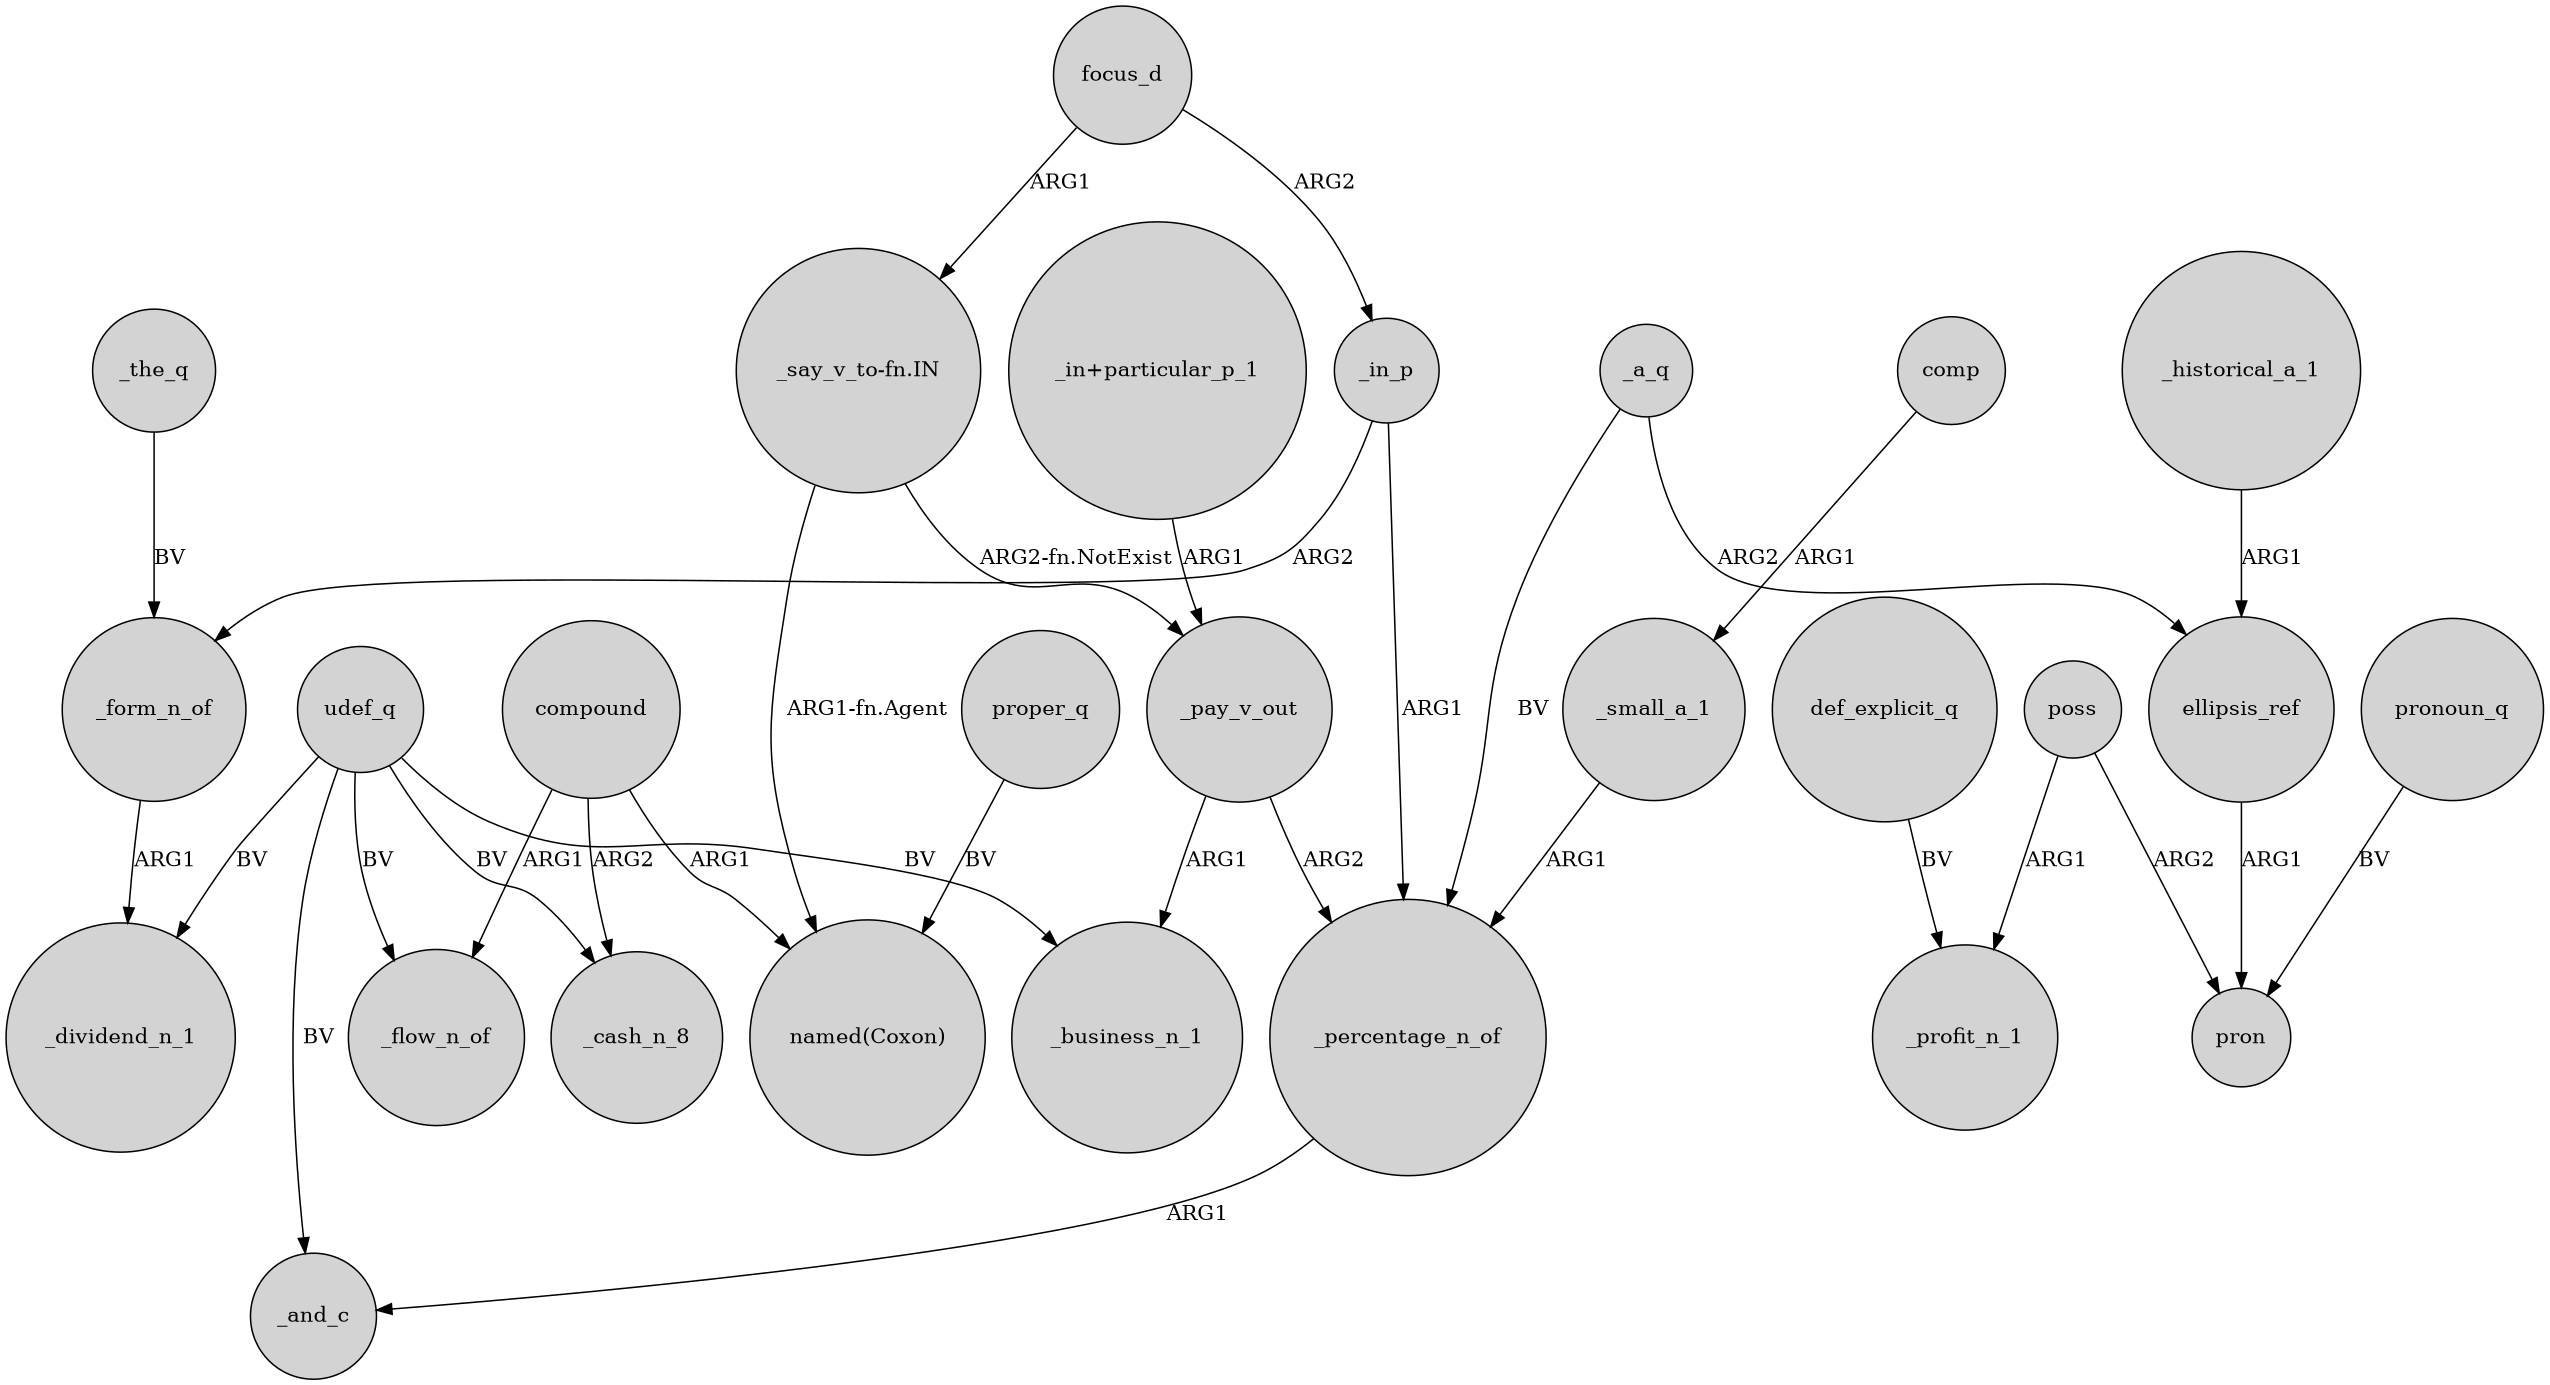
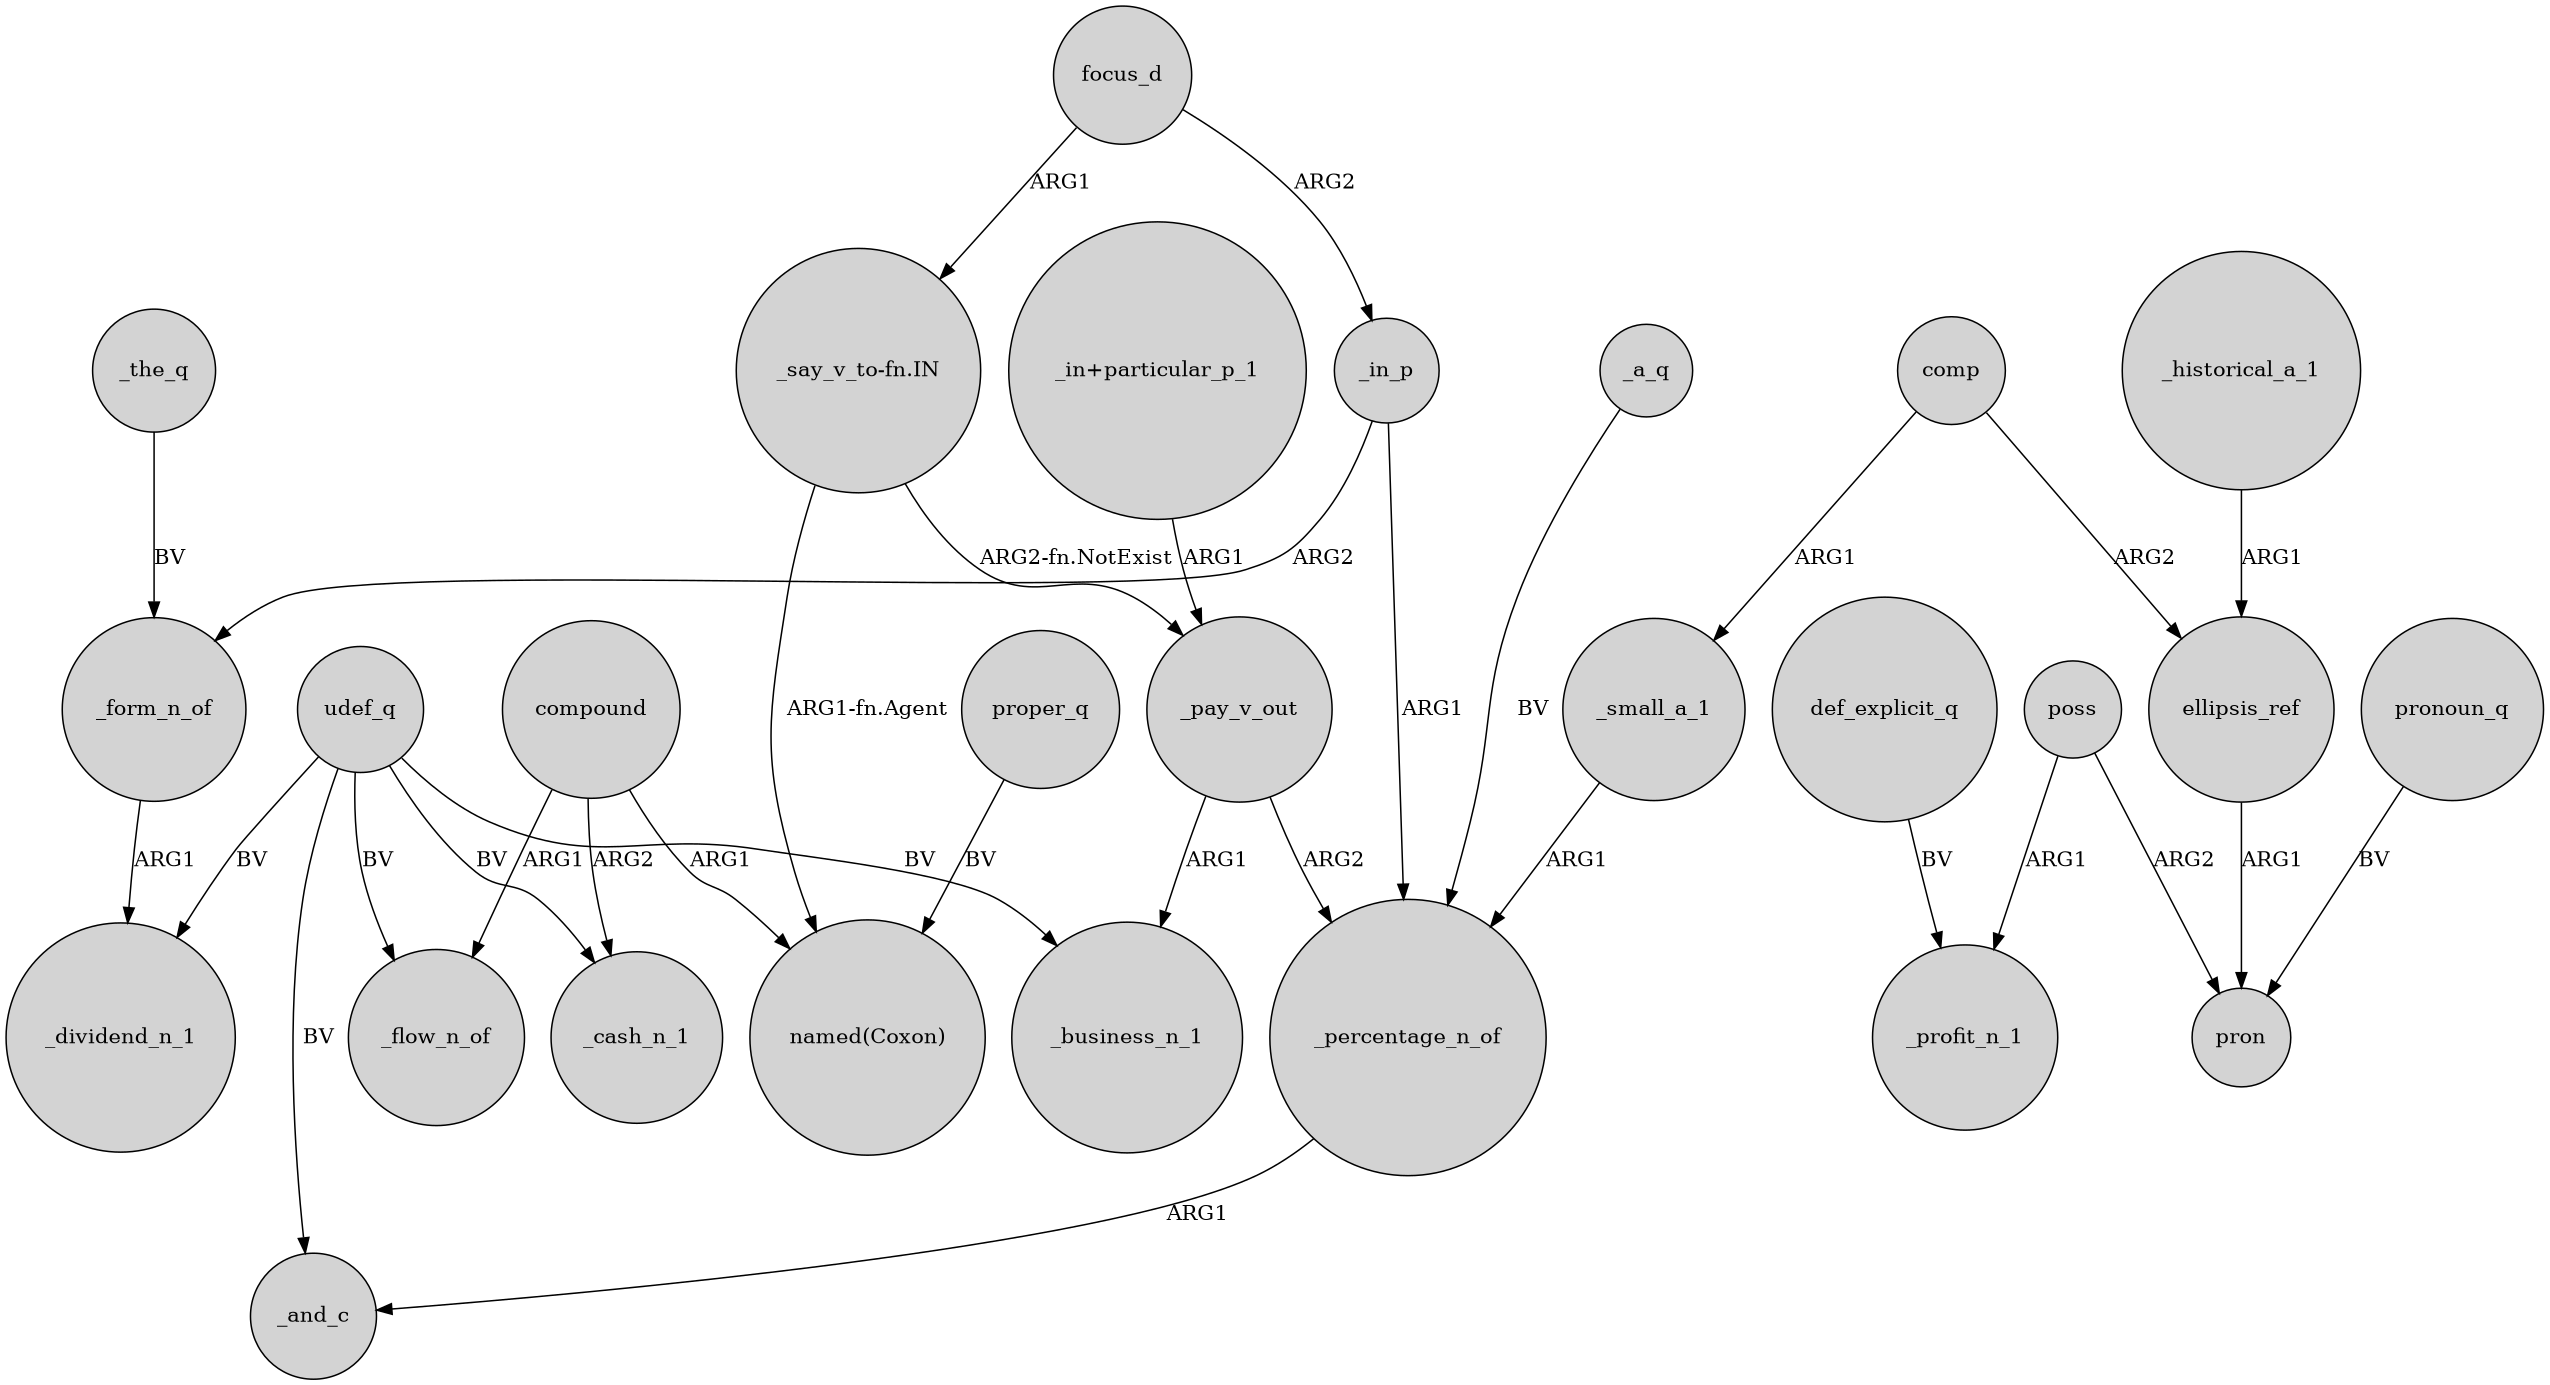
edge "_a_q" -> "ellipsis_ref": now "comp" -> "ellipsis_ref"
node "_cash_n_8": label "_cash_n_8" -> "_cash_n_1"
